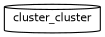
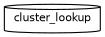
node "cluster_cluster": label "cluster_cluster" -> "cluster_lookup"
